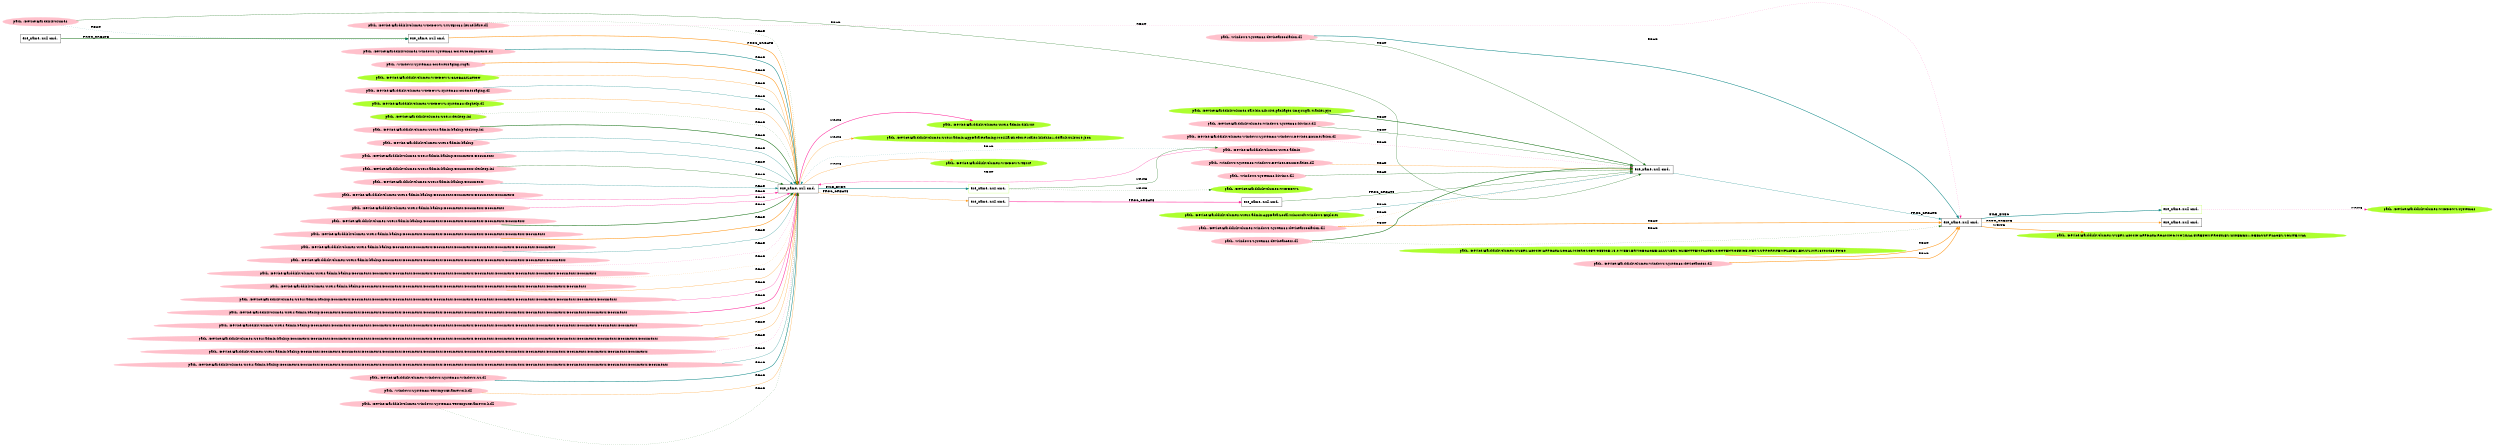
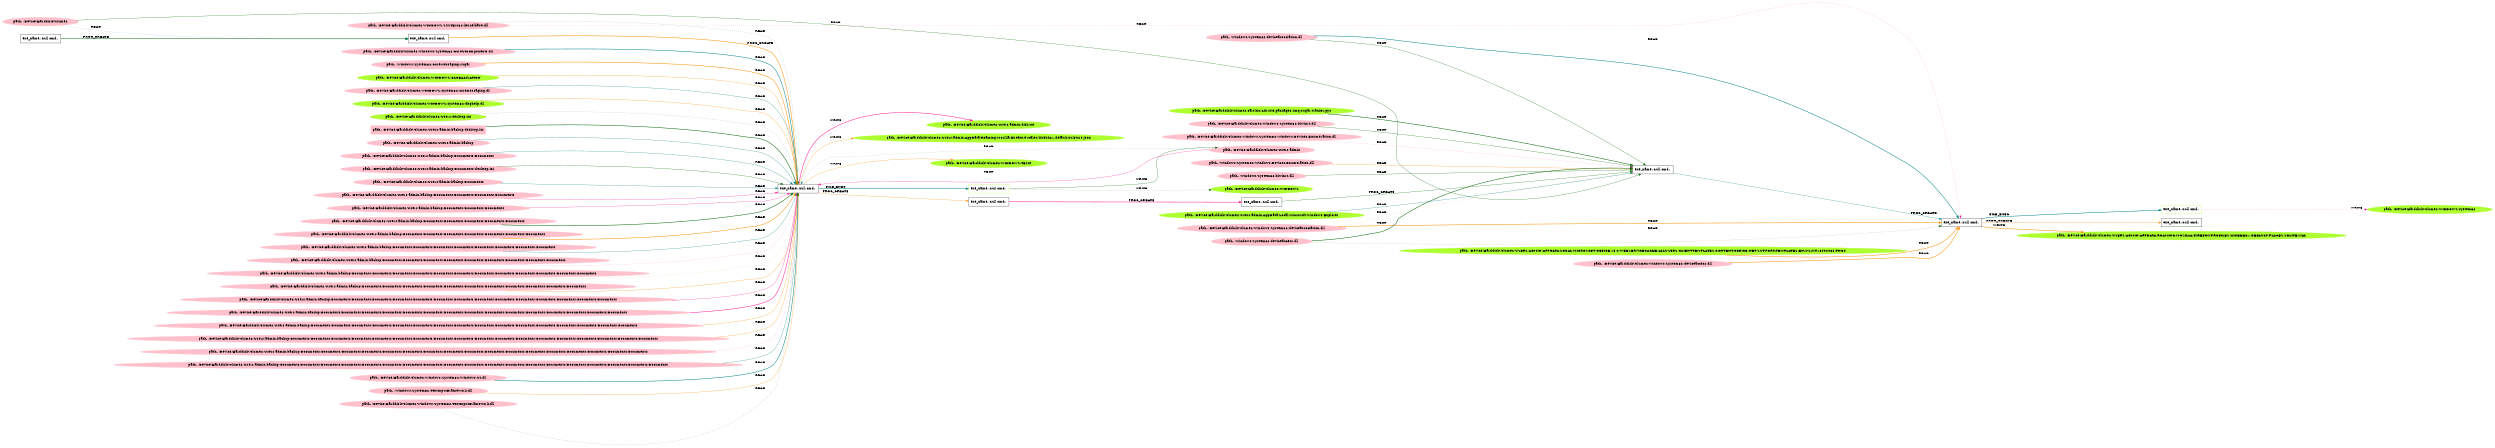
node "path: /Device/HarddiskVolume2/Users/admin/backup/desktop.ini": shape ellipse -> box
